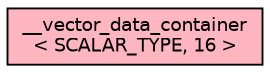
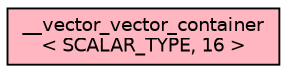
node "__vector_data_container < SCALAR_TYPE, 16 >": label "__vector_data_container < SCALAR_TYPE, 16 >" -> "__vector_vector_container < SCALAR_TYPE, 16 >"
